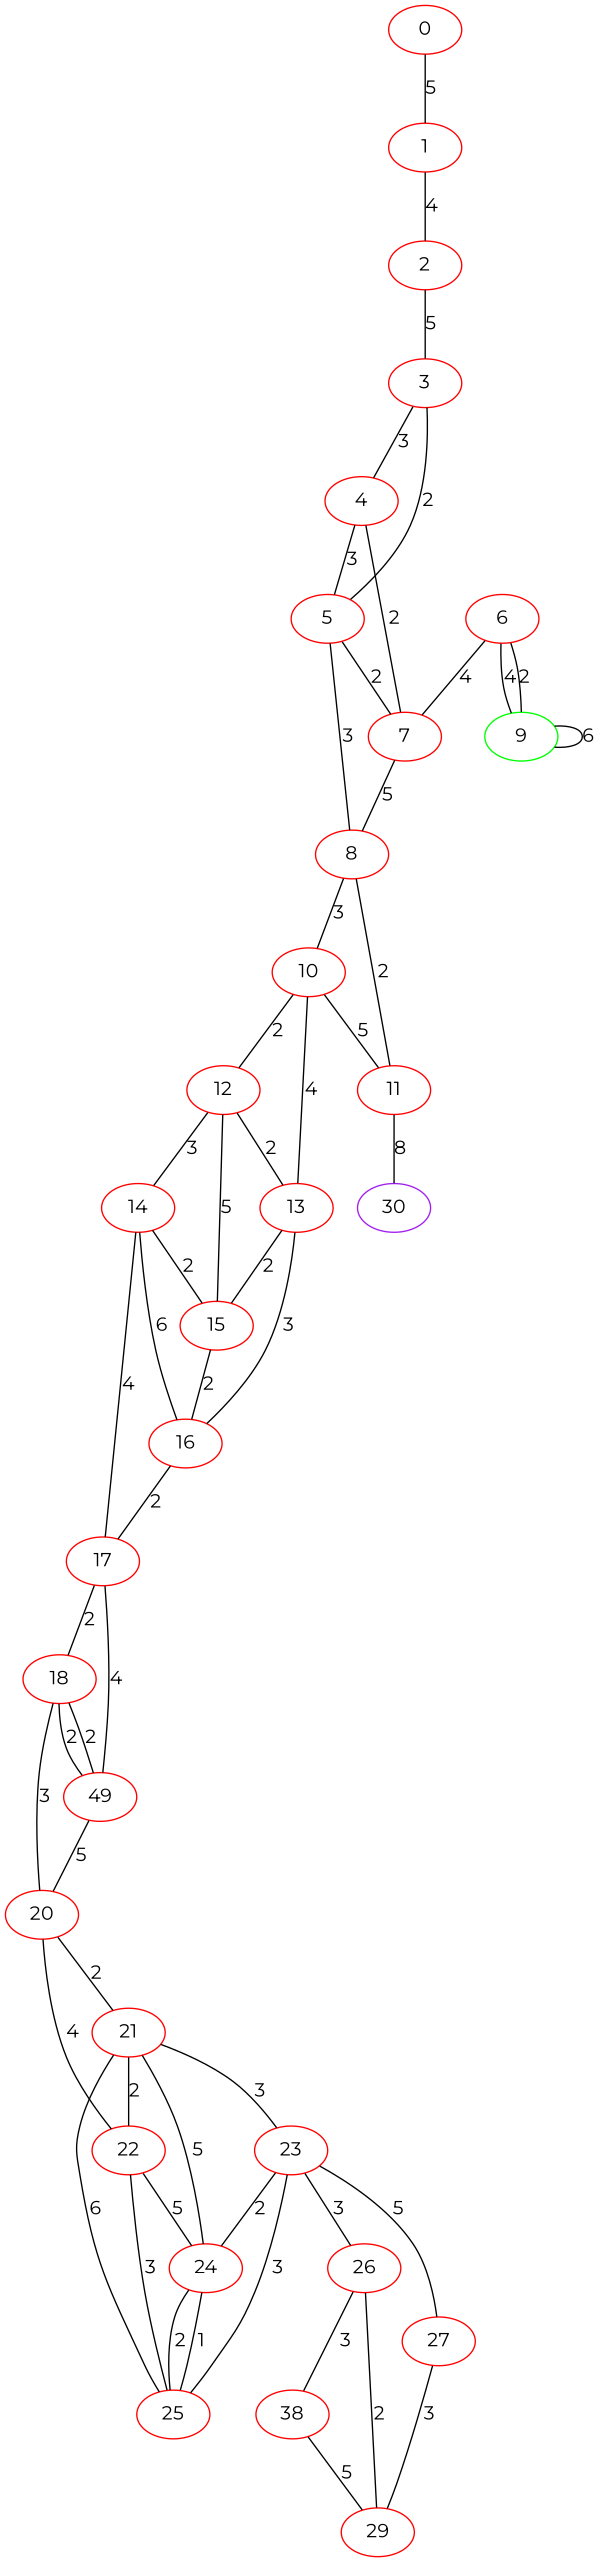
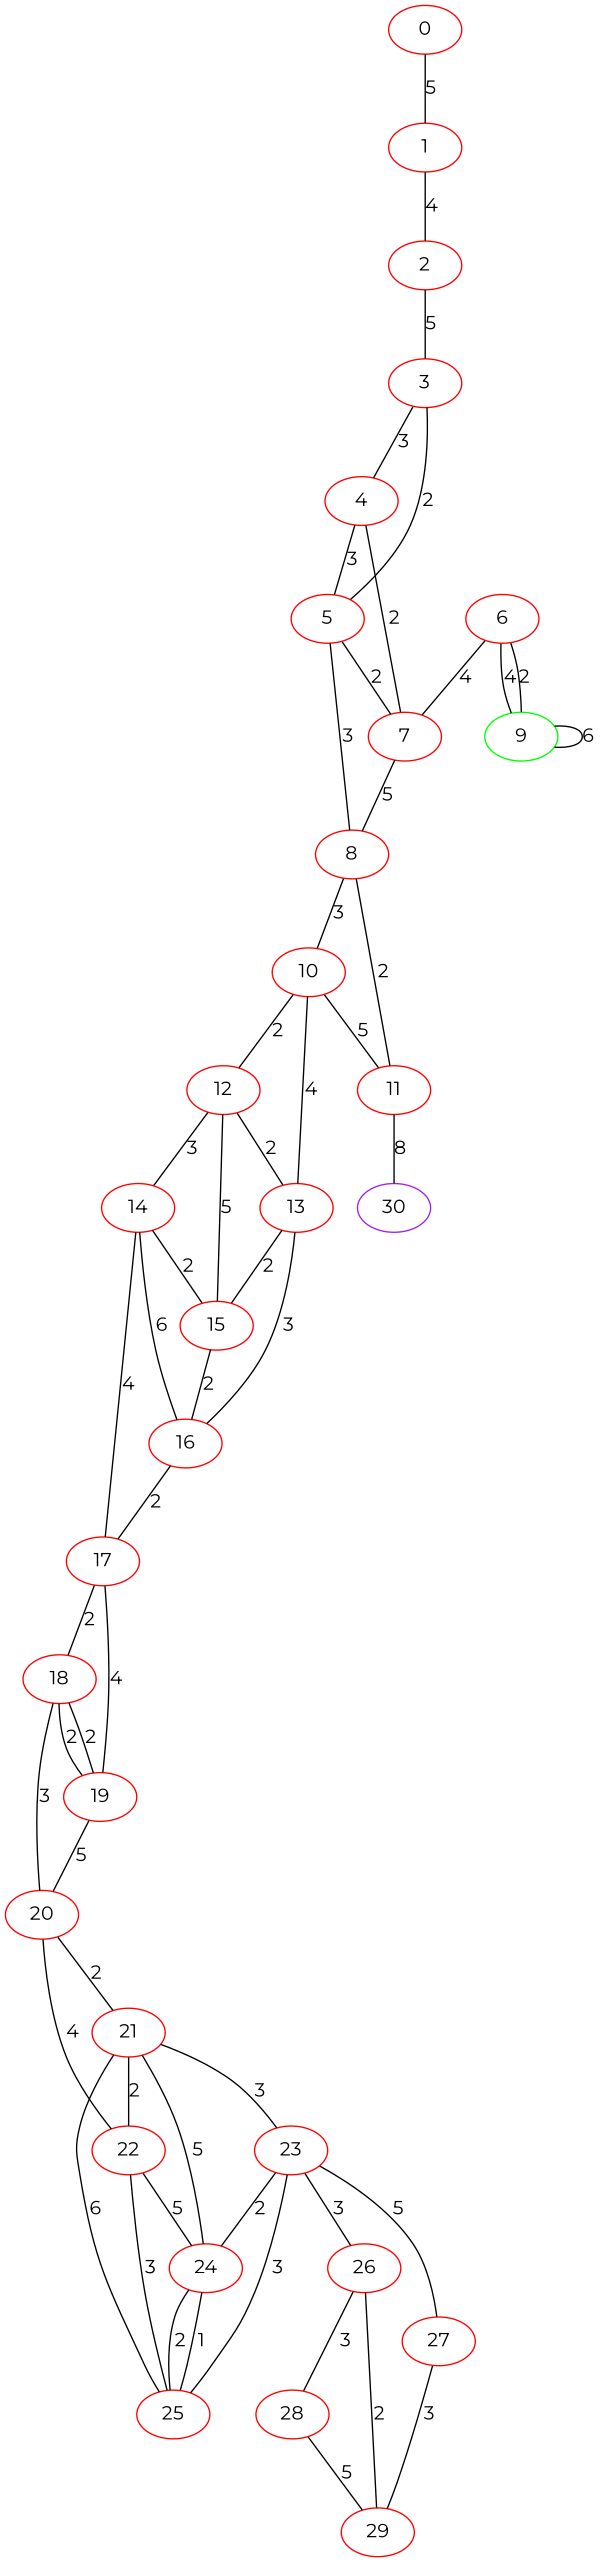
node "49": label "49" -> "19"
node "38": label "38" -> "28"
